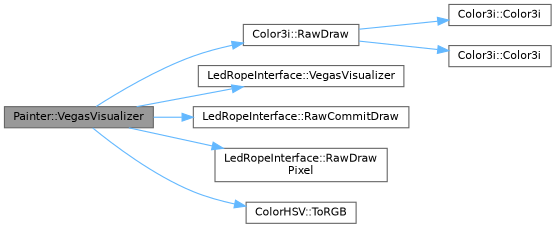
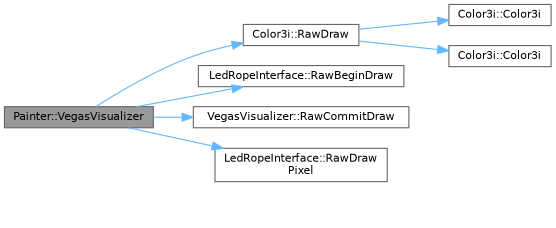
node "LedRopeInterface::VegasVisualizer": label "LedRopeInterface::VegasVisualizer" -> "LedRopeInterface::RawBeginDraw"
node "LedRopeInterface::RawCommitDraw": label "LedRopeInterface::RawCommitDraw" -> "VegasVisualizer::RawCommitDraw"
node "ColorHSV::ToRGB": removed
